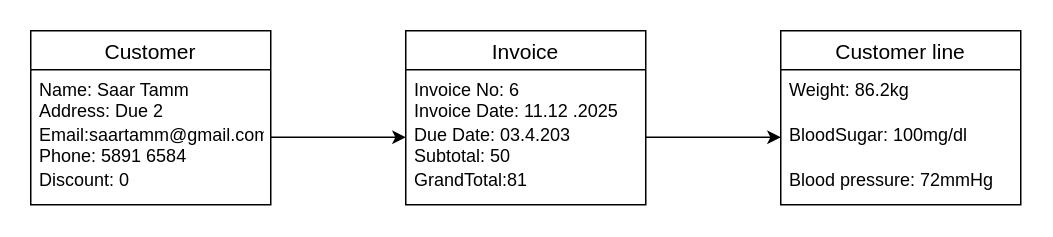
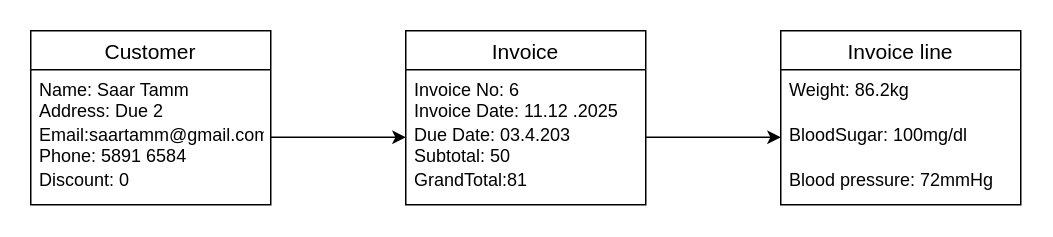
node "Customer line": label "Customer line" -> "Invoice line"
